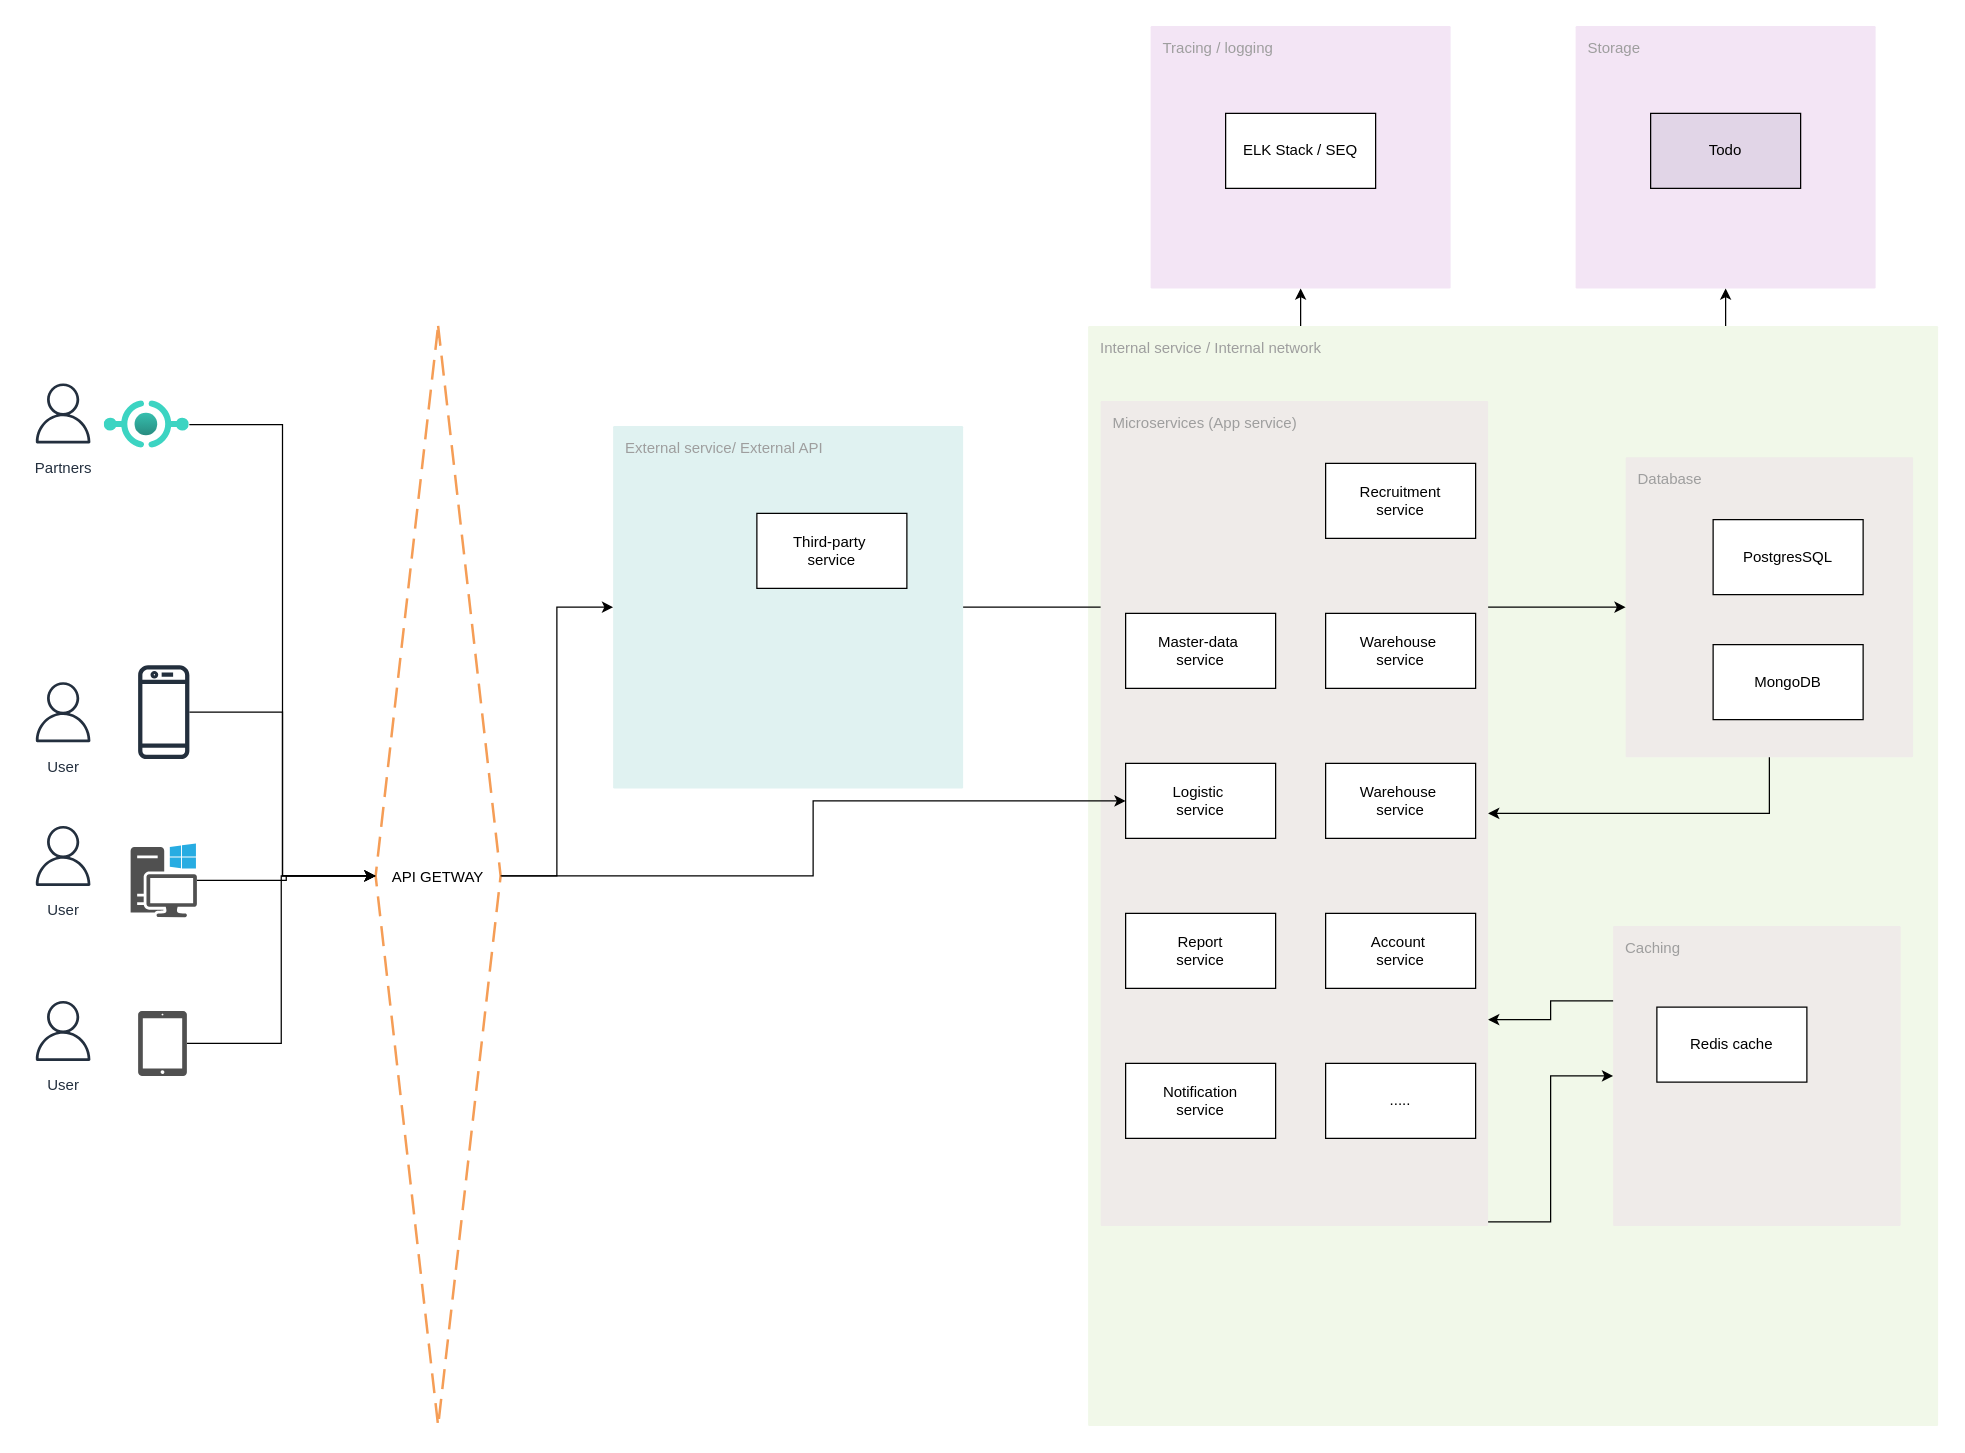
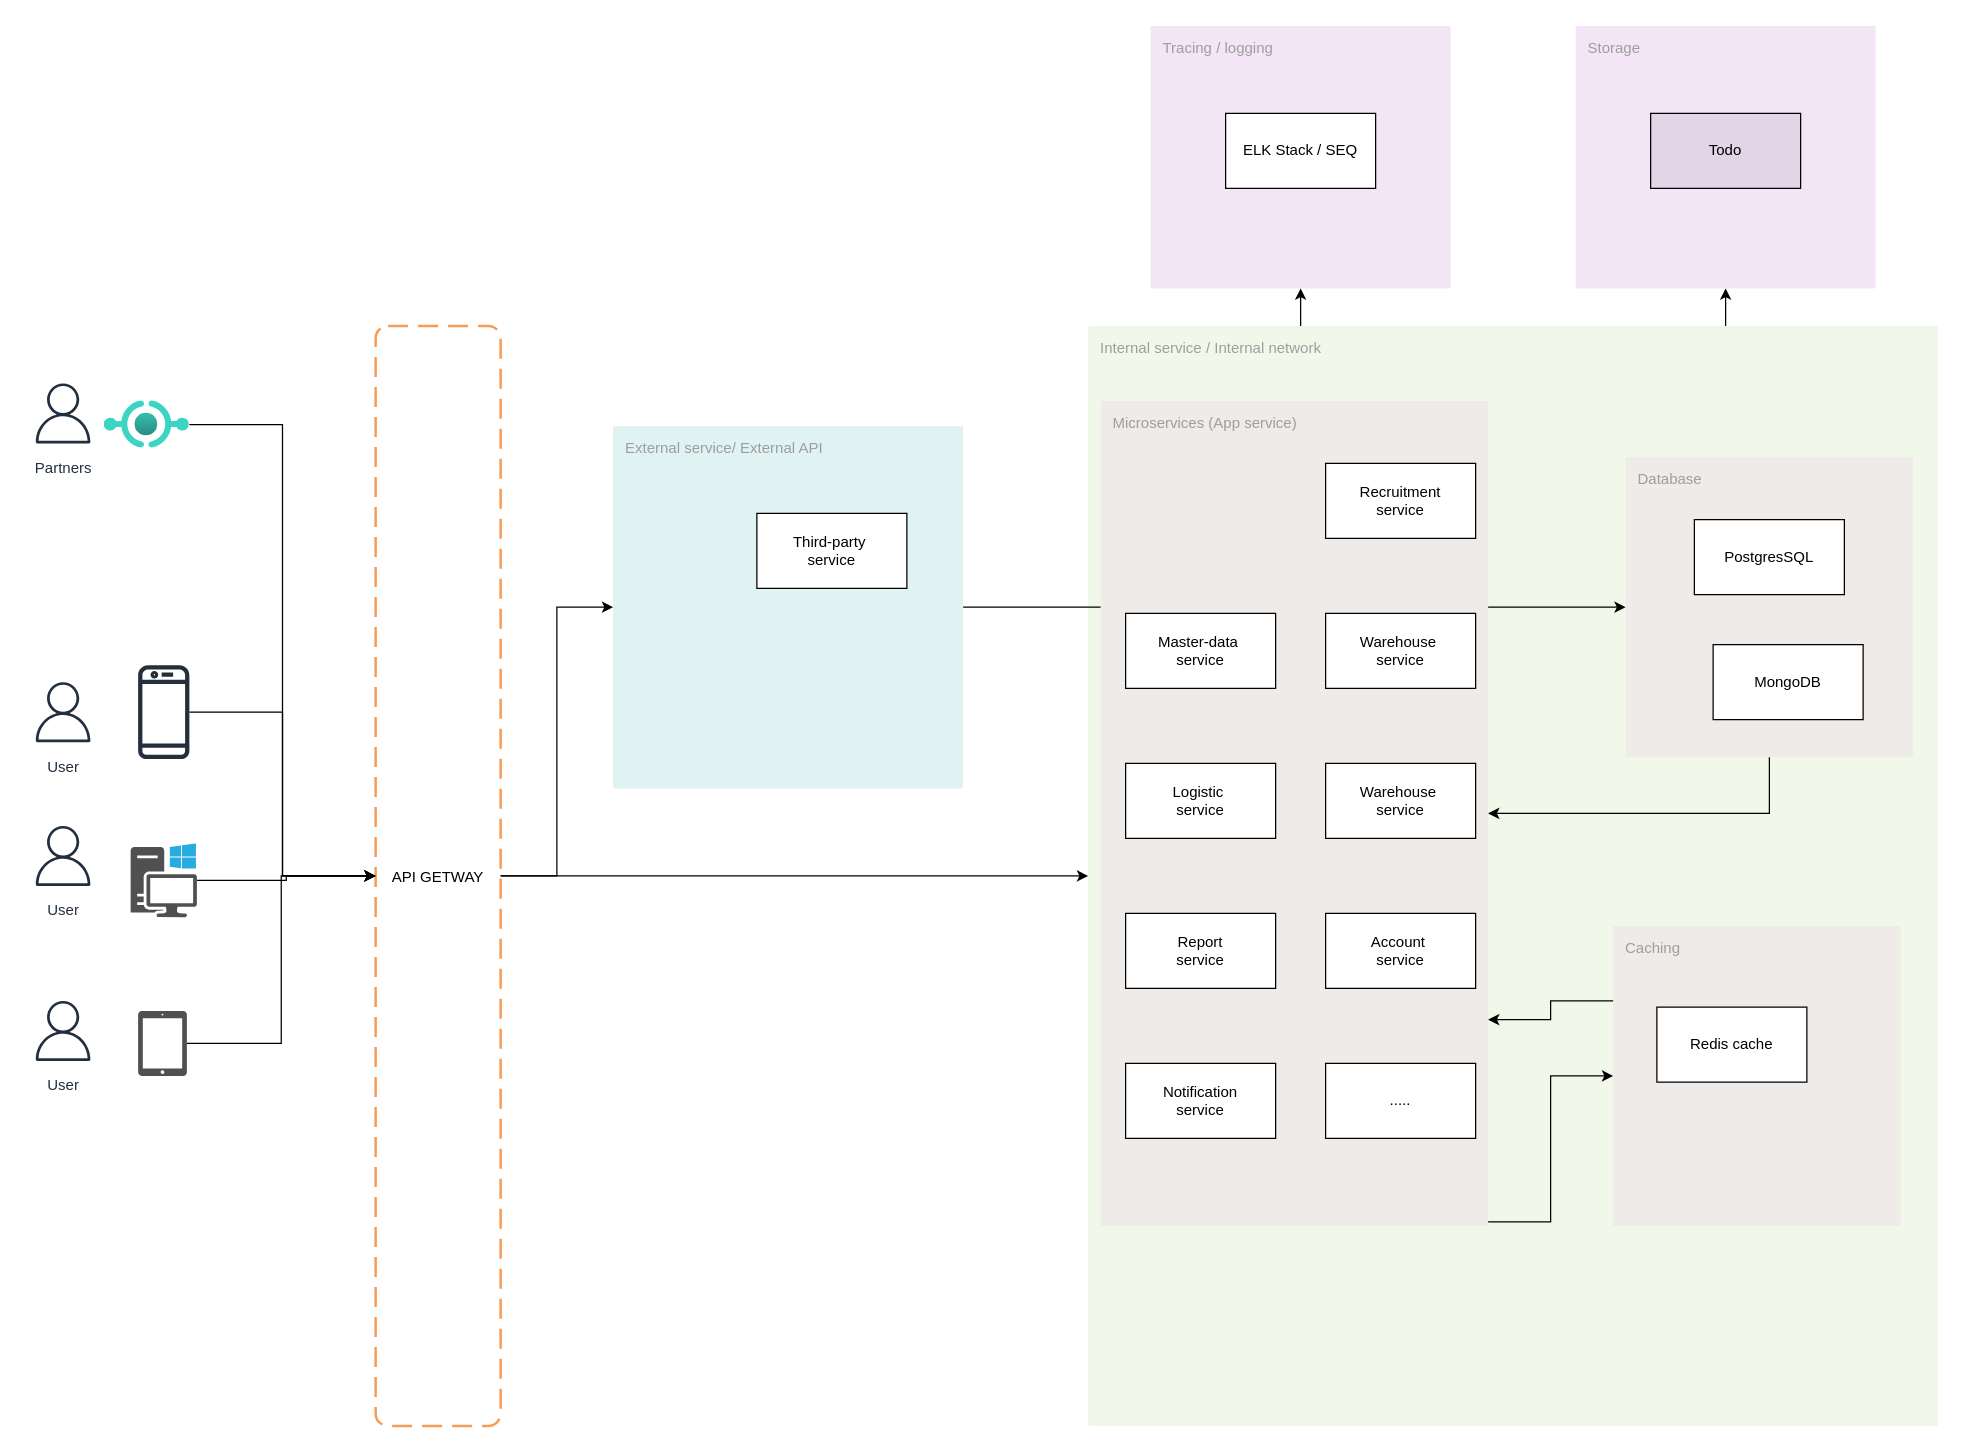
node "PostgresSQL": moved (1788, 557) -> (1769, 557)
edge "API GETWAY" -> "Logistic service": now "API GETWAY" -> "Internal service / Internal network"
node "API GETWAY": shape diamond -> rounded rectangle
